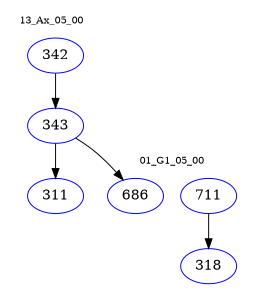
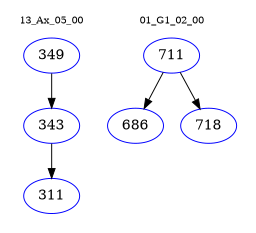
node "342": label "342" -> "349"
cluster "01_G1_05_00": label "01_G1_05_00" -> "01_G1_02_00"
edge "343" -> "686": now "711" -> "686"
node "318": label "318" -> "718"
